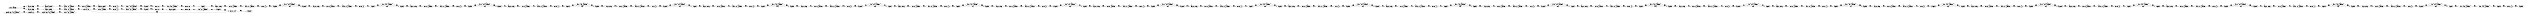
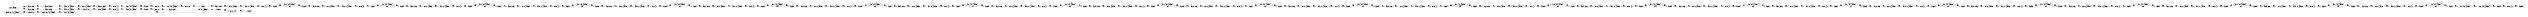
node "mov x0 , x20": removed
